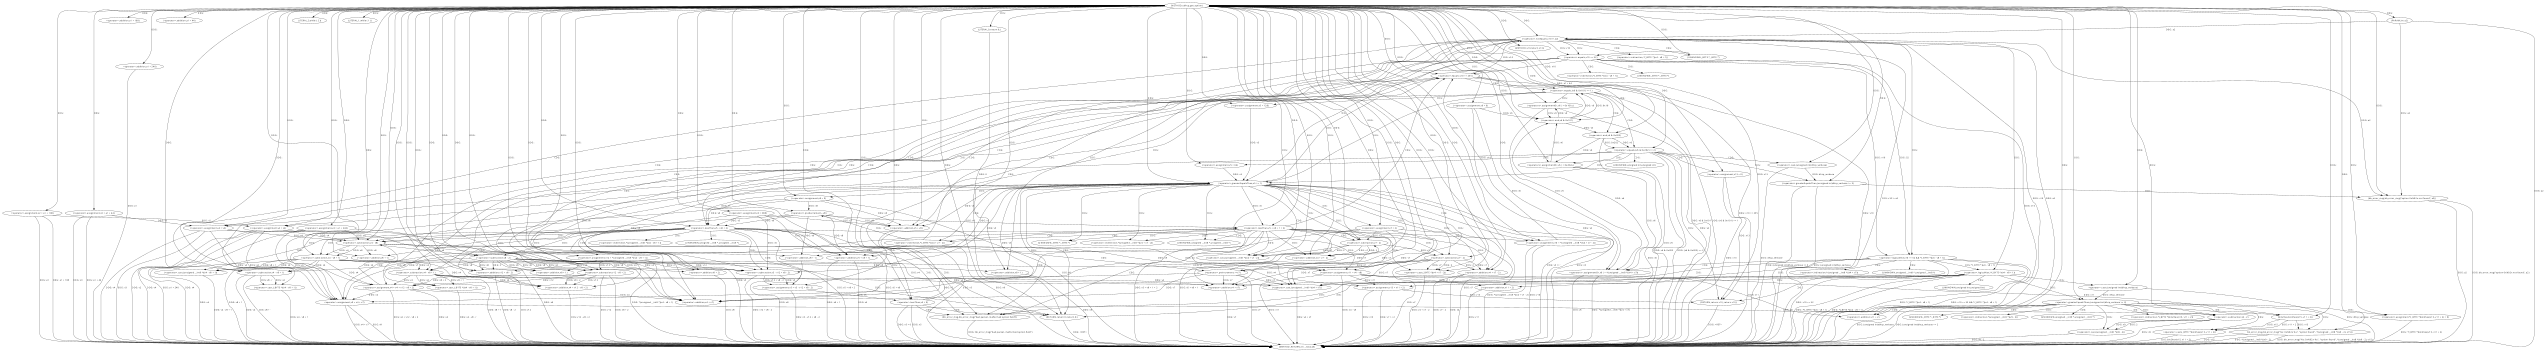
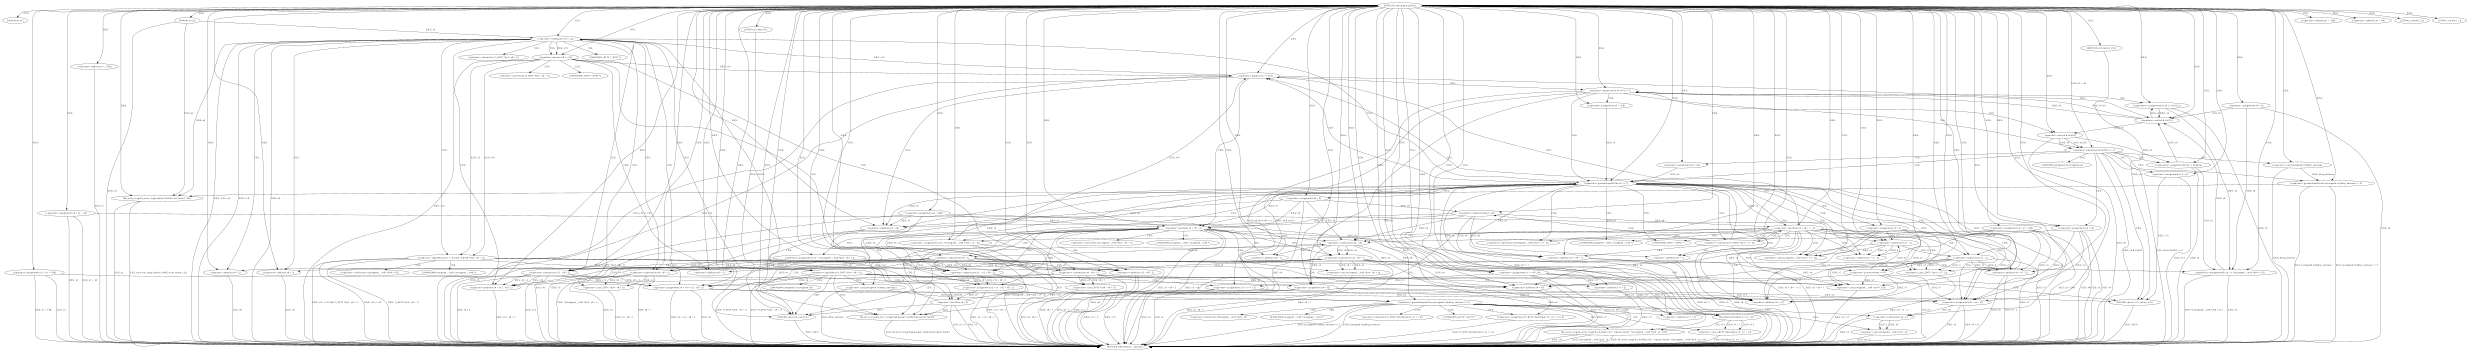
node "(PARAM,int a1)": added
edge "(<operator>.assignment,v4 = v2)" -> "(<operator>.subtraction,v4 - v8)": reversed
